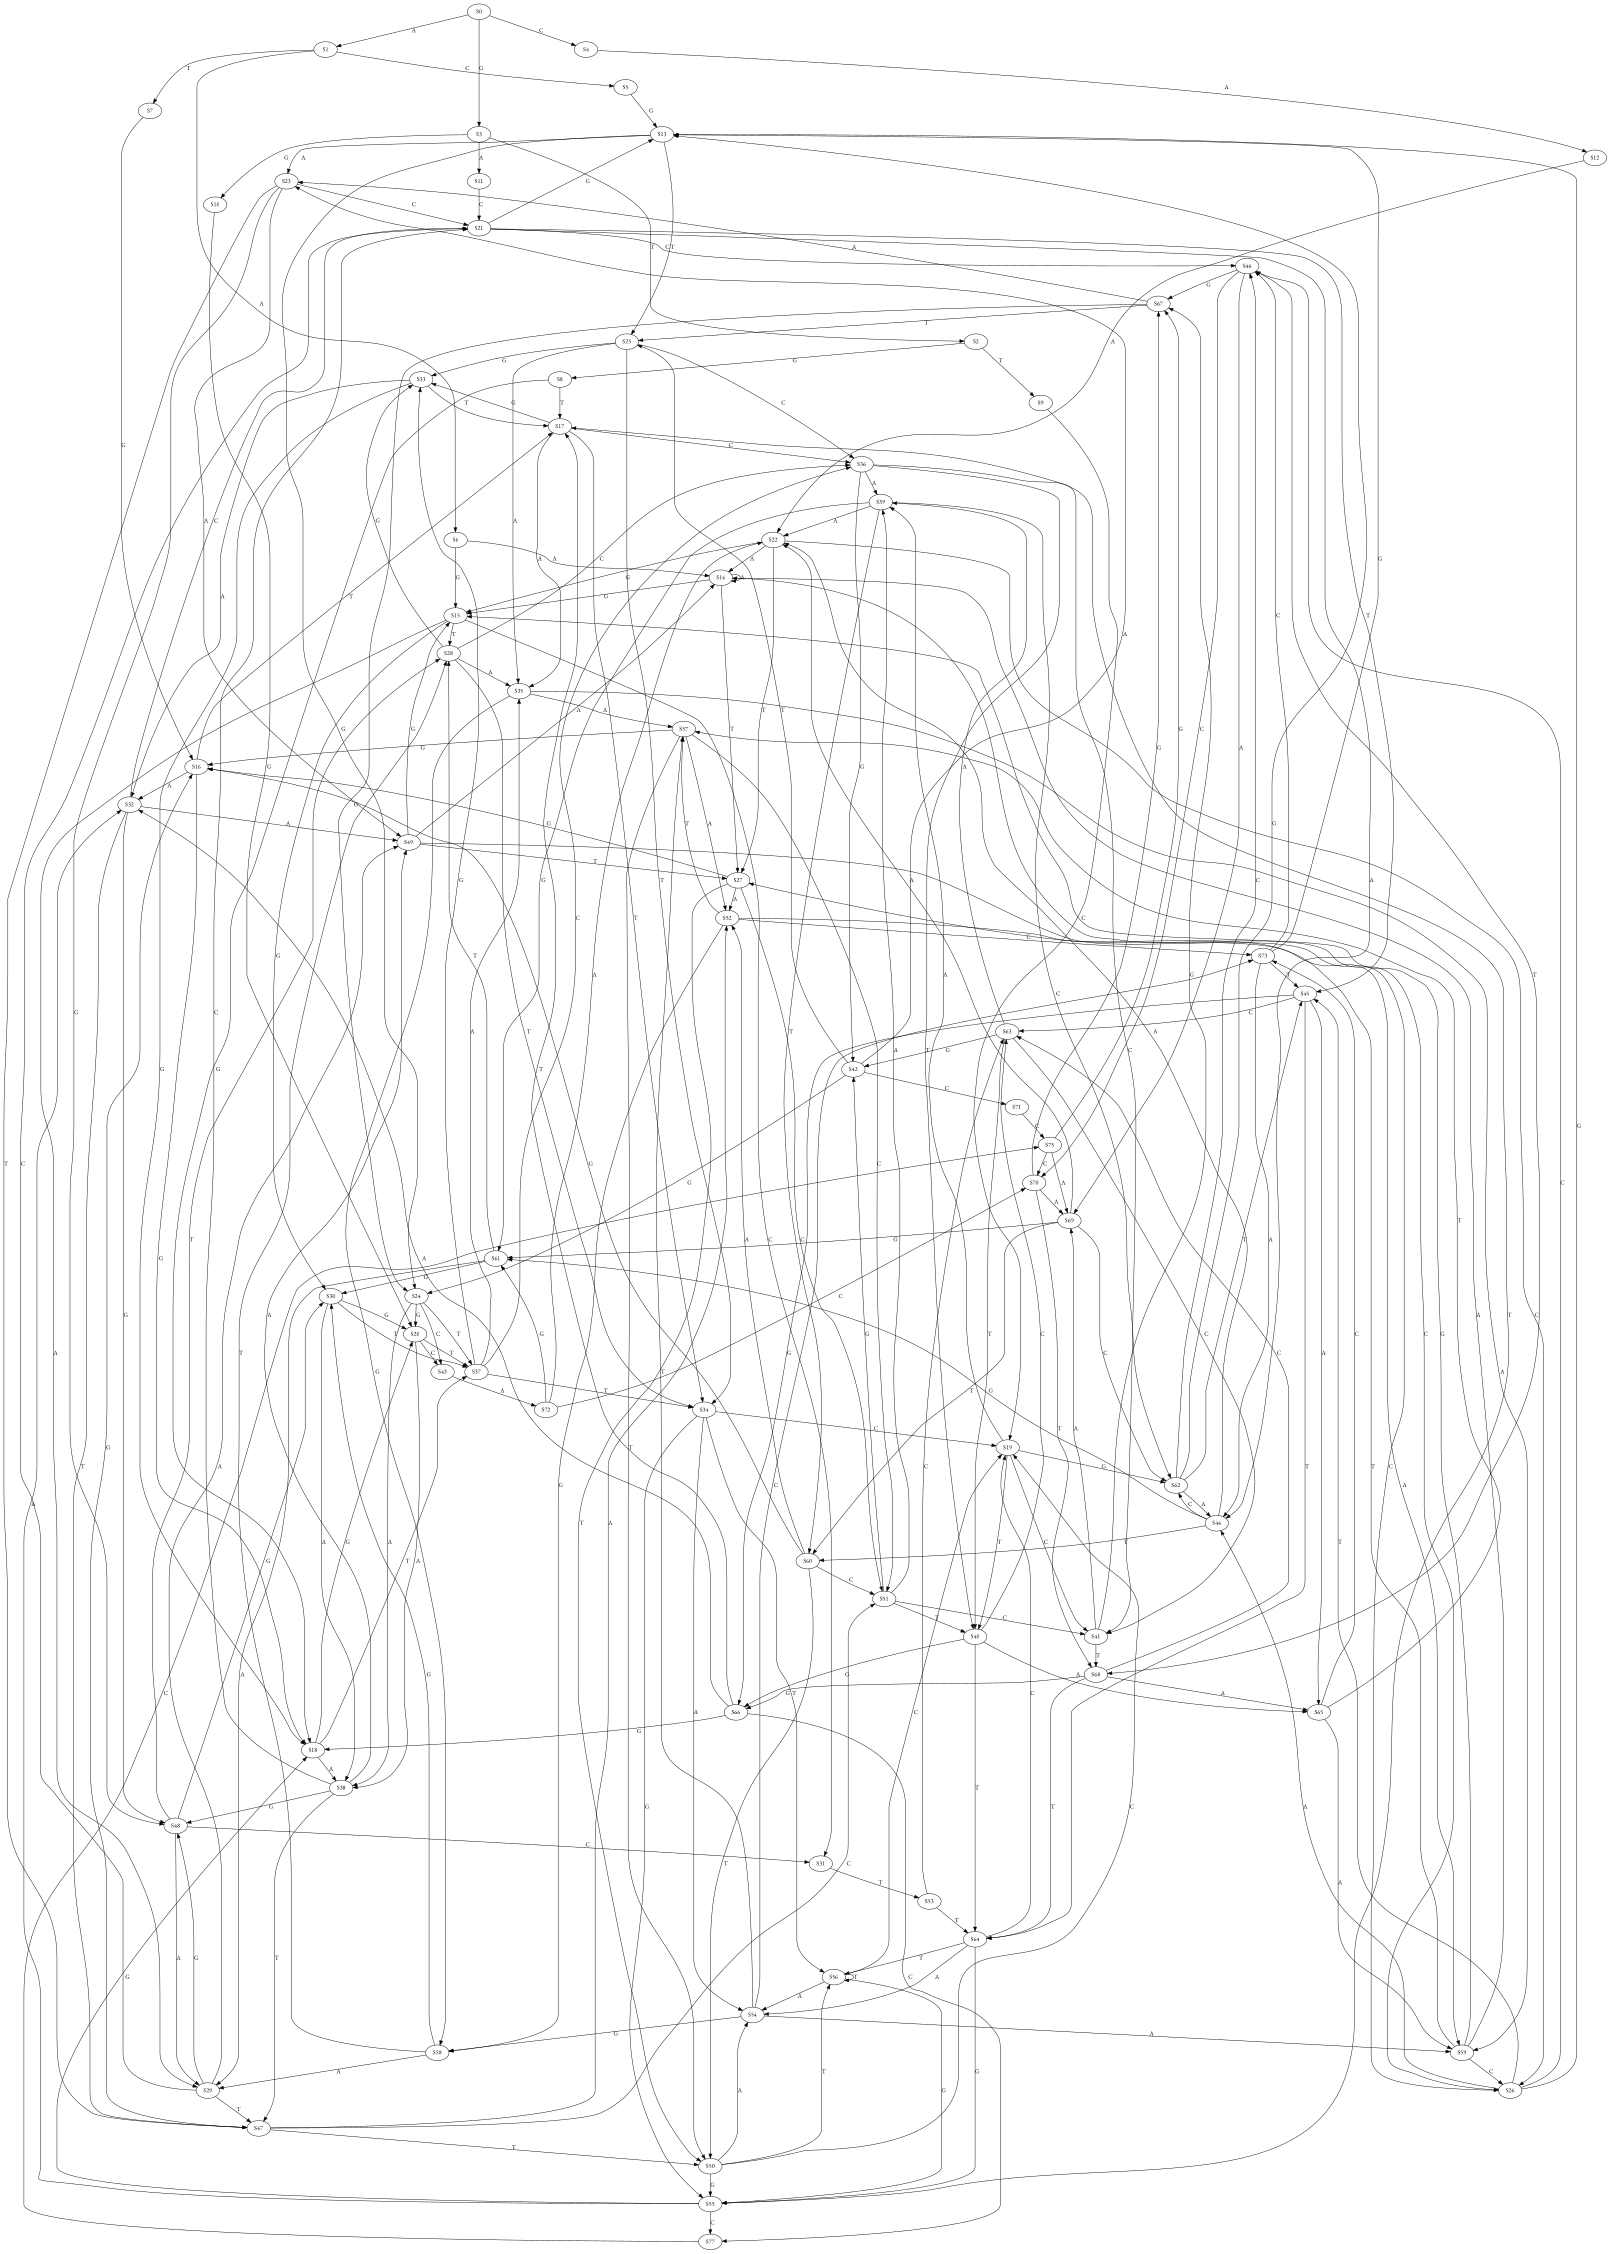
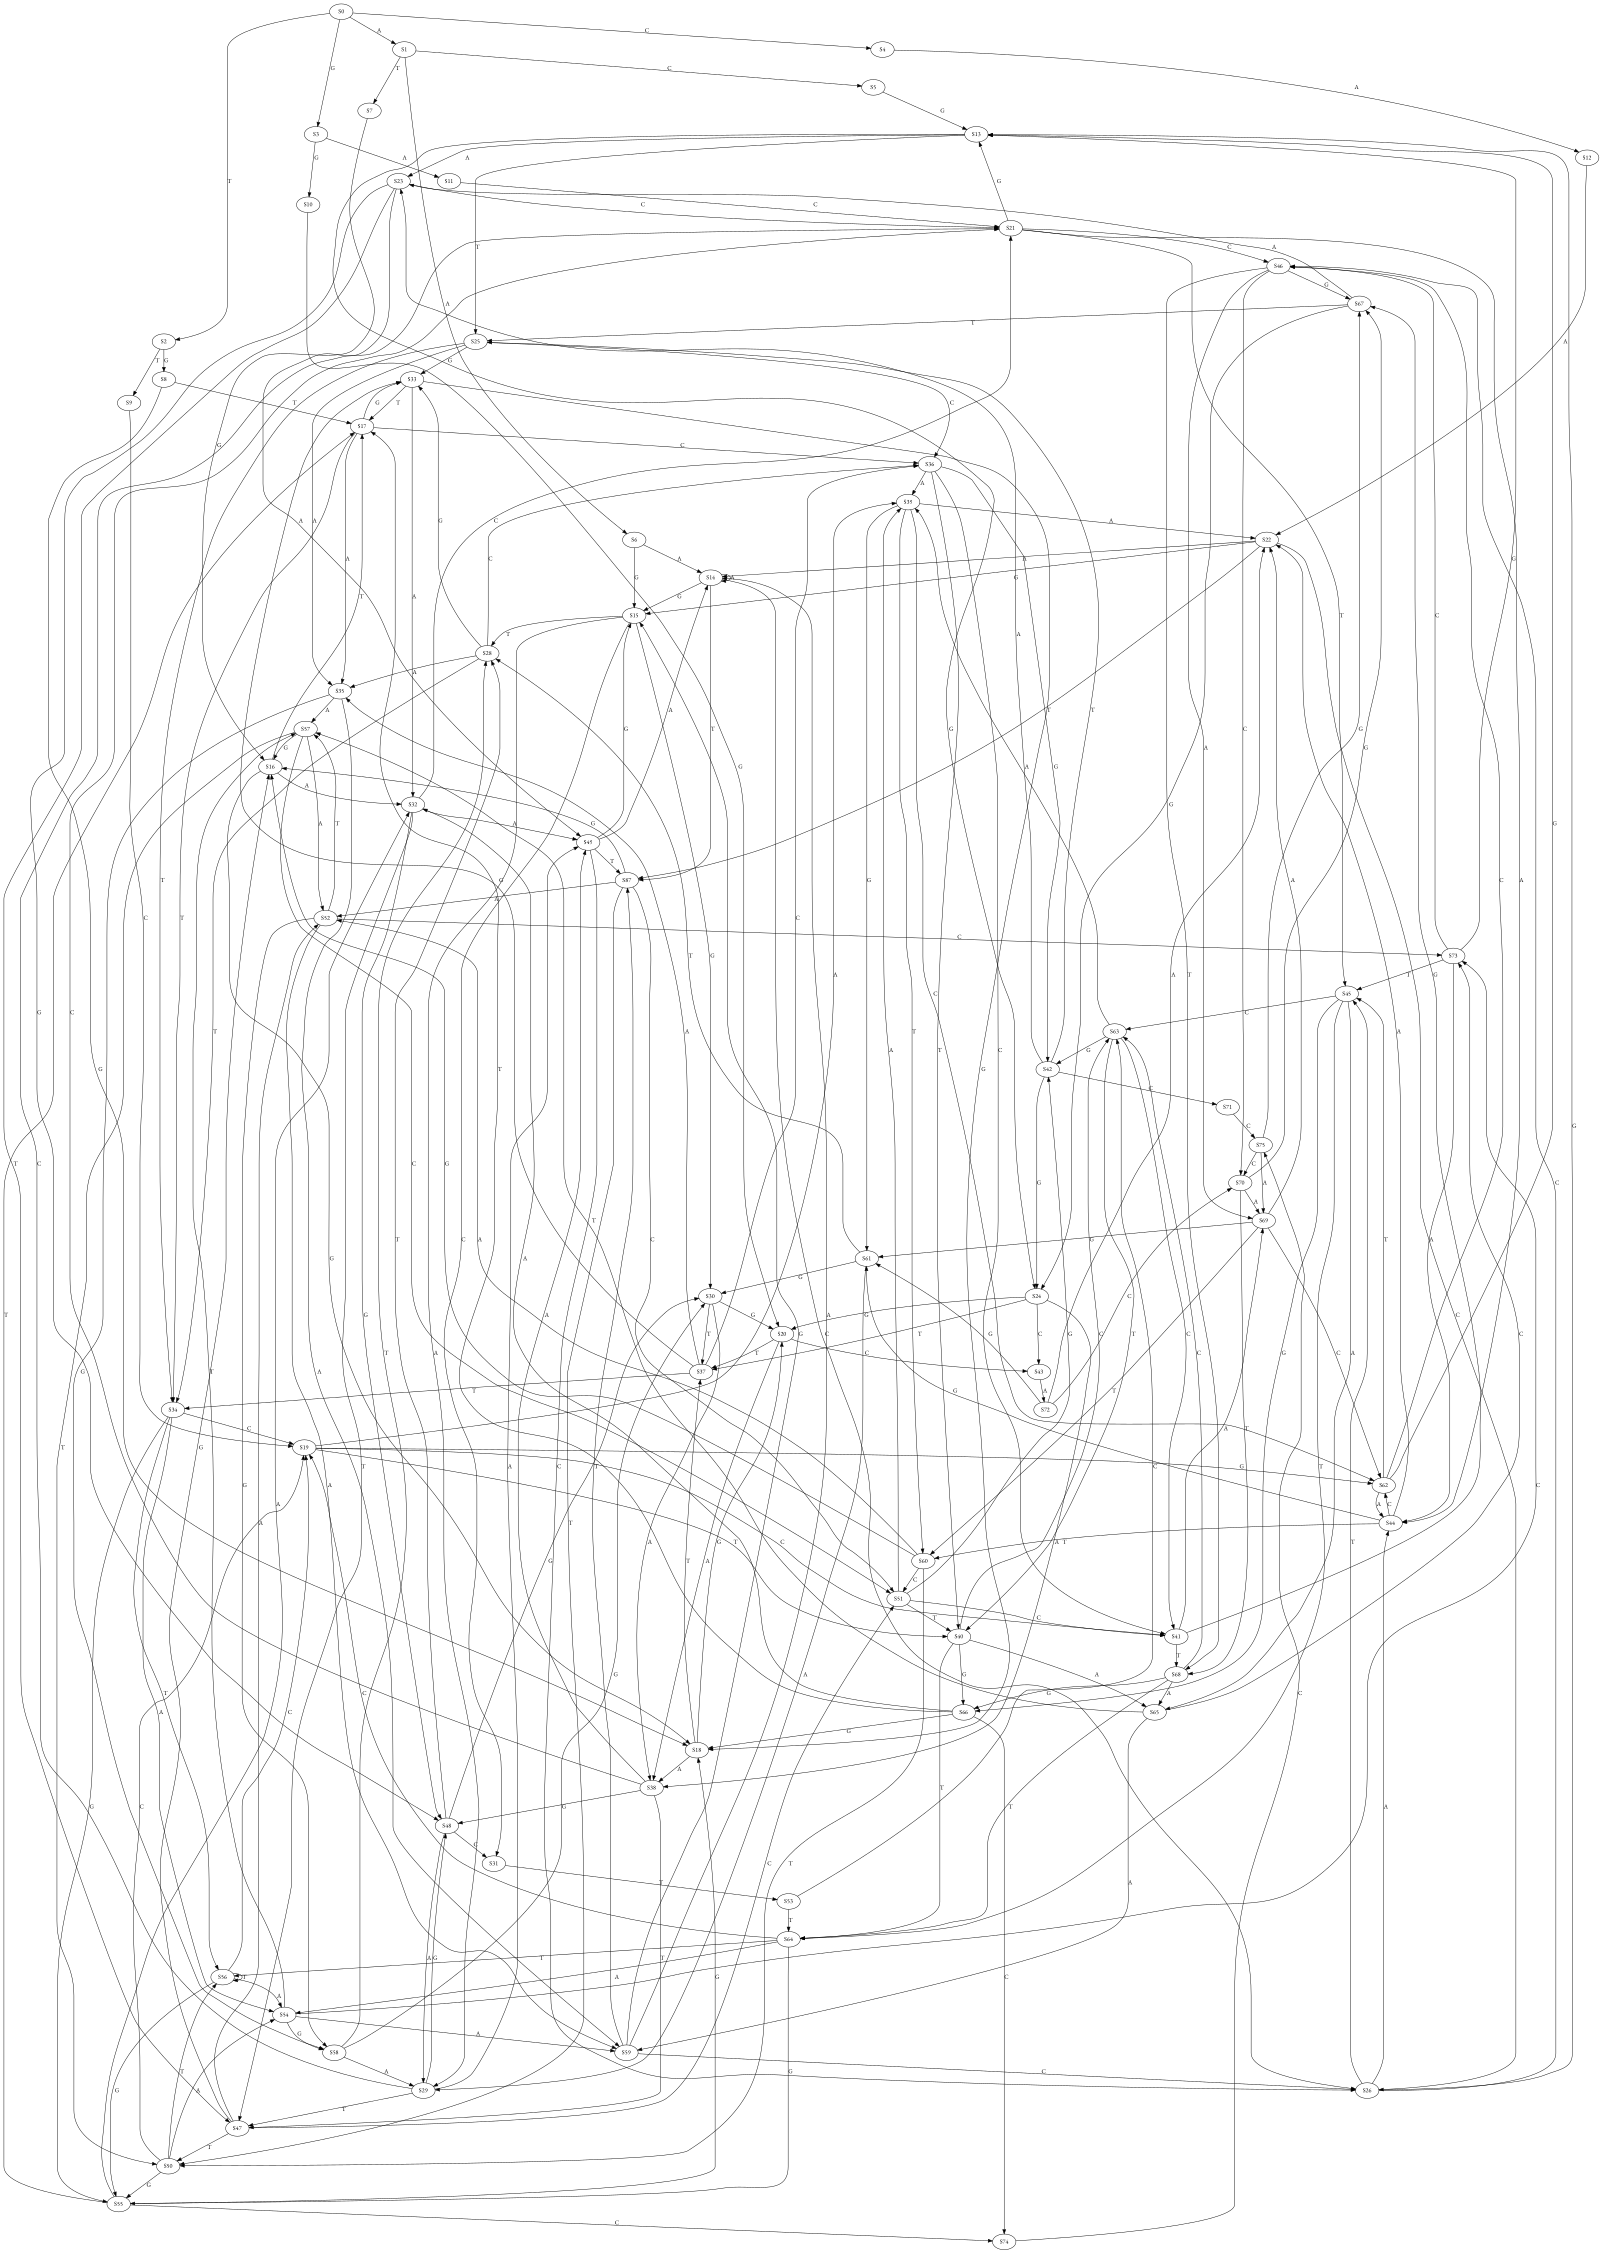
edge "S3" -> "S2": now "S0" -> "S2"
node "S27": label "S27" -> "S87"
node "S77": label "S77" -> "S74"
